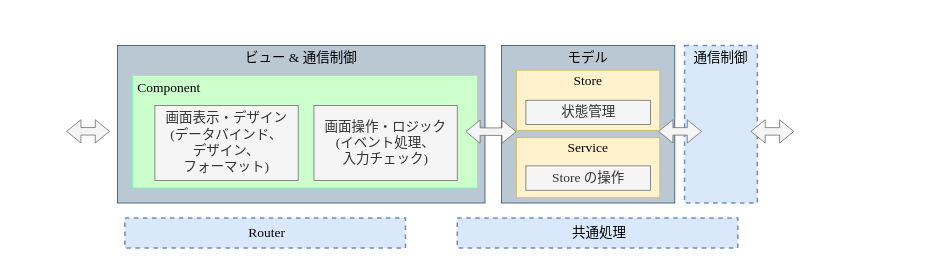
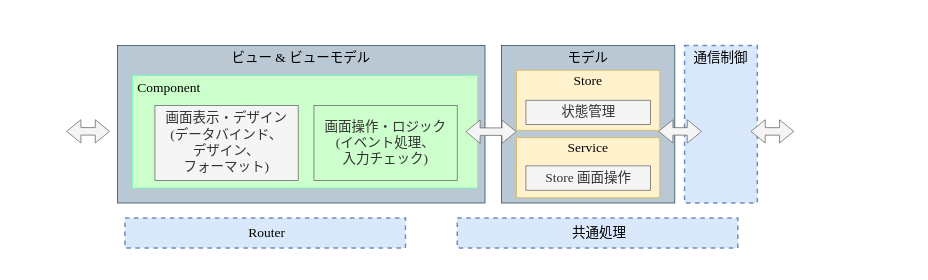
node "ビュー & 通信制御": label "ビュー & 通信制御" -> "ビュー & ビューモデル"
node "画面操作・ロジック(イベント処理、入力チェック)": fillcolor #f5f5f5 -> #ccffcc
node "Store の操作": label "Store の操作" -> "Store 画面操作"
